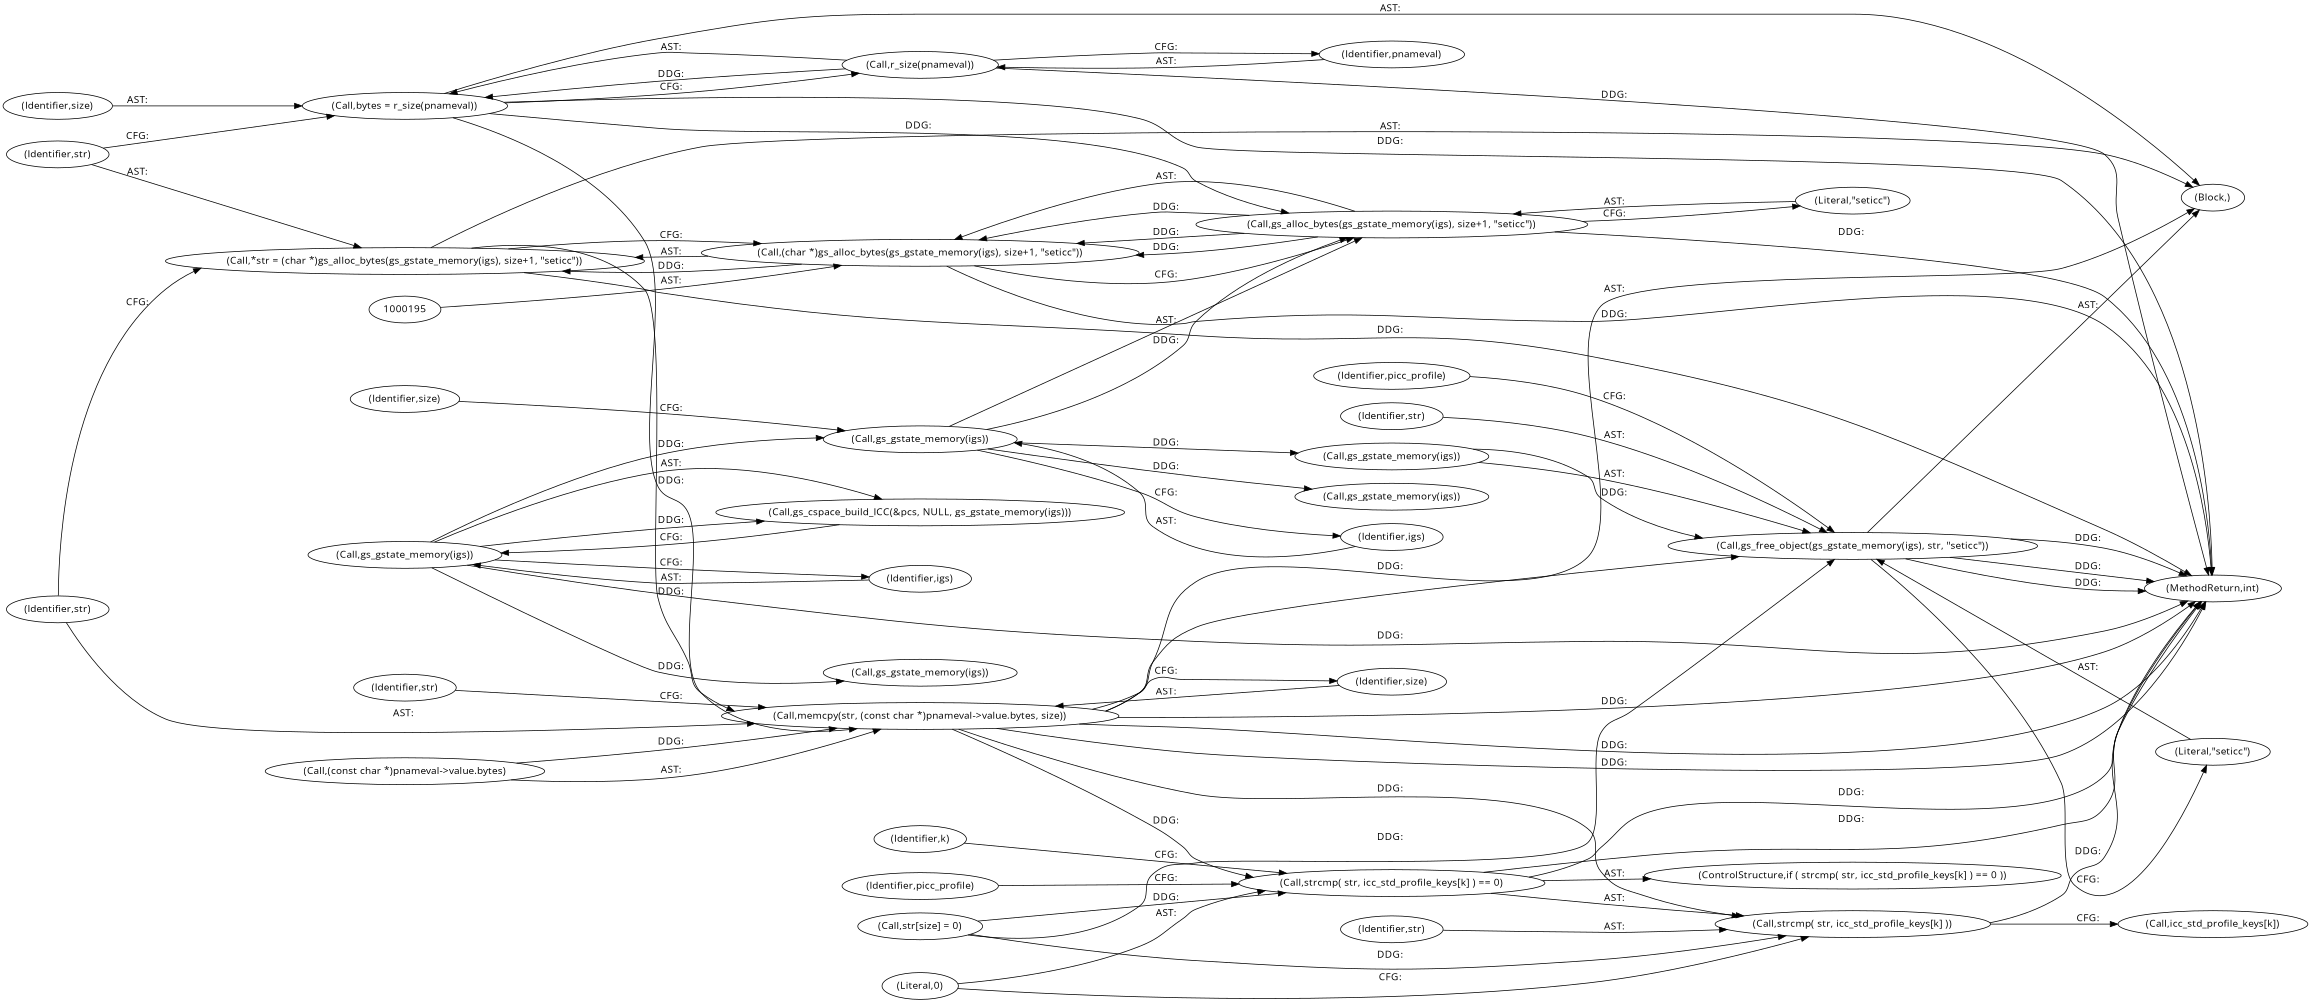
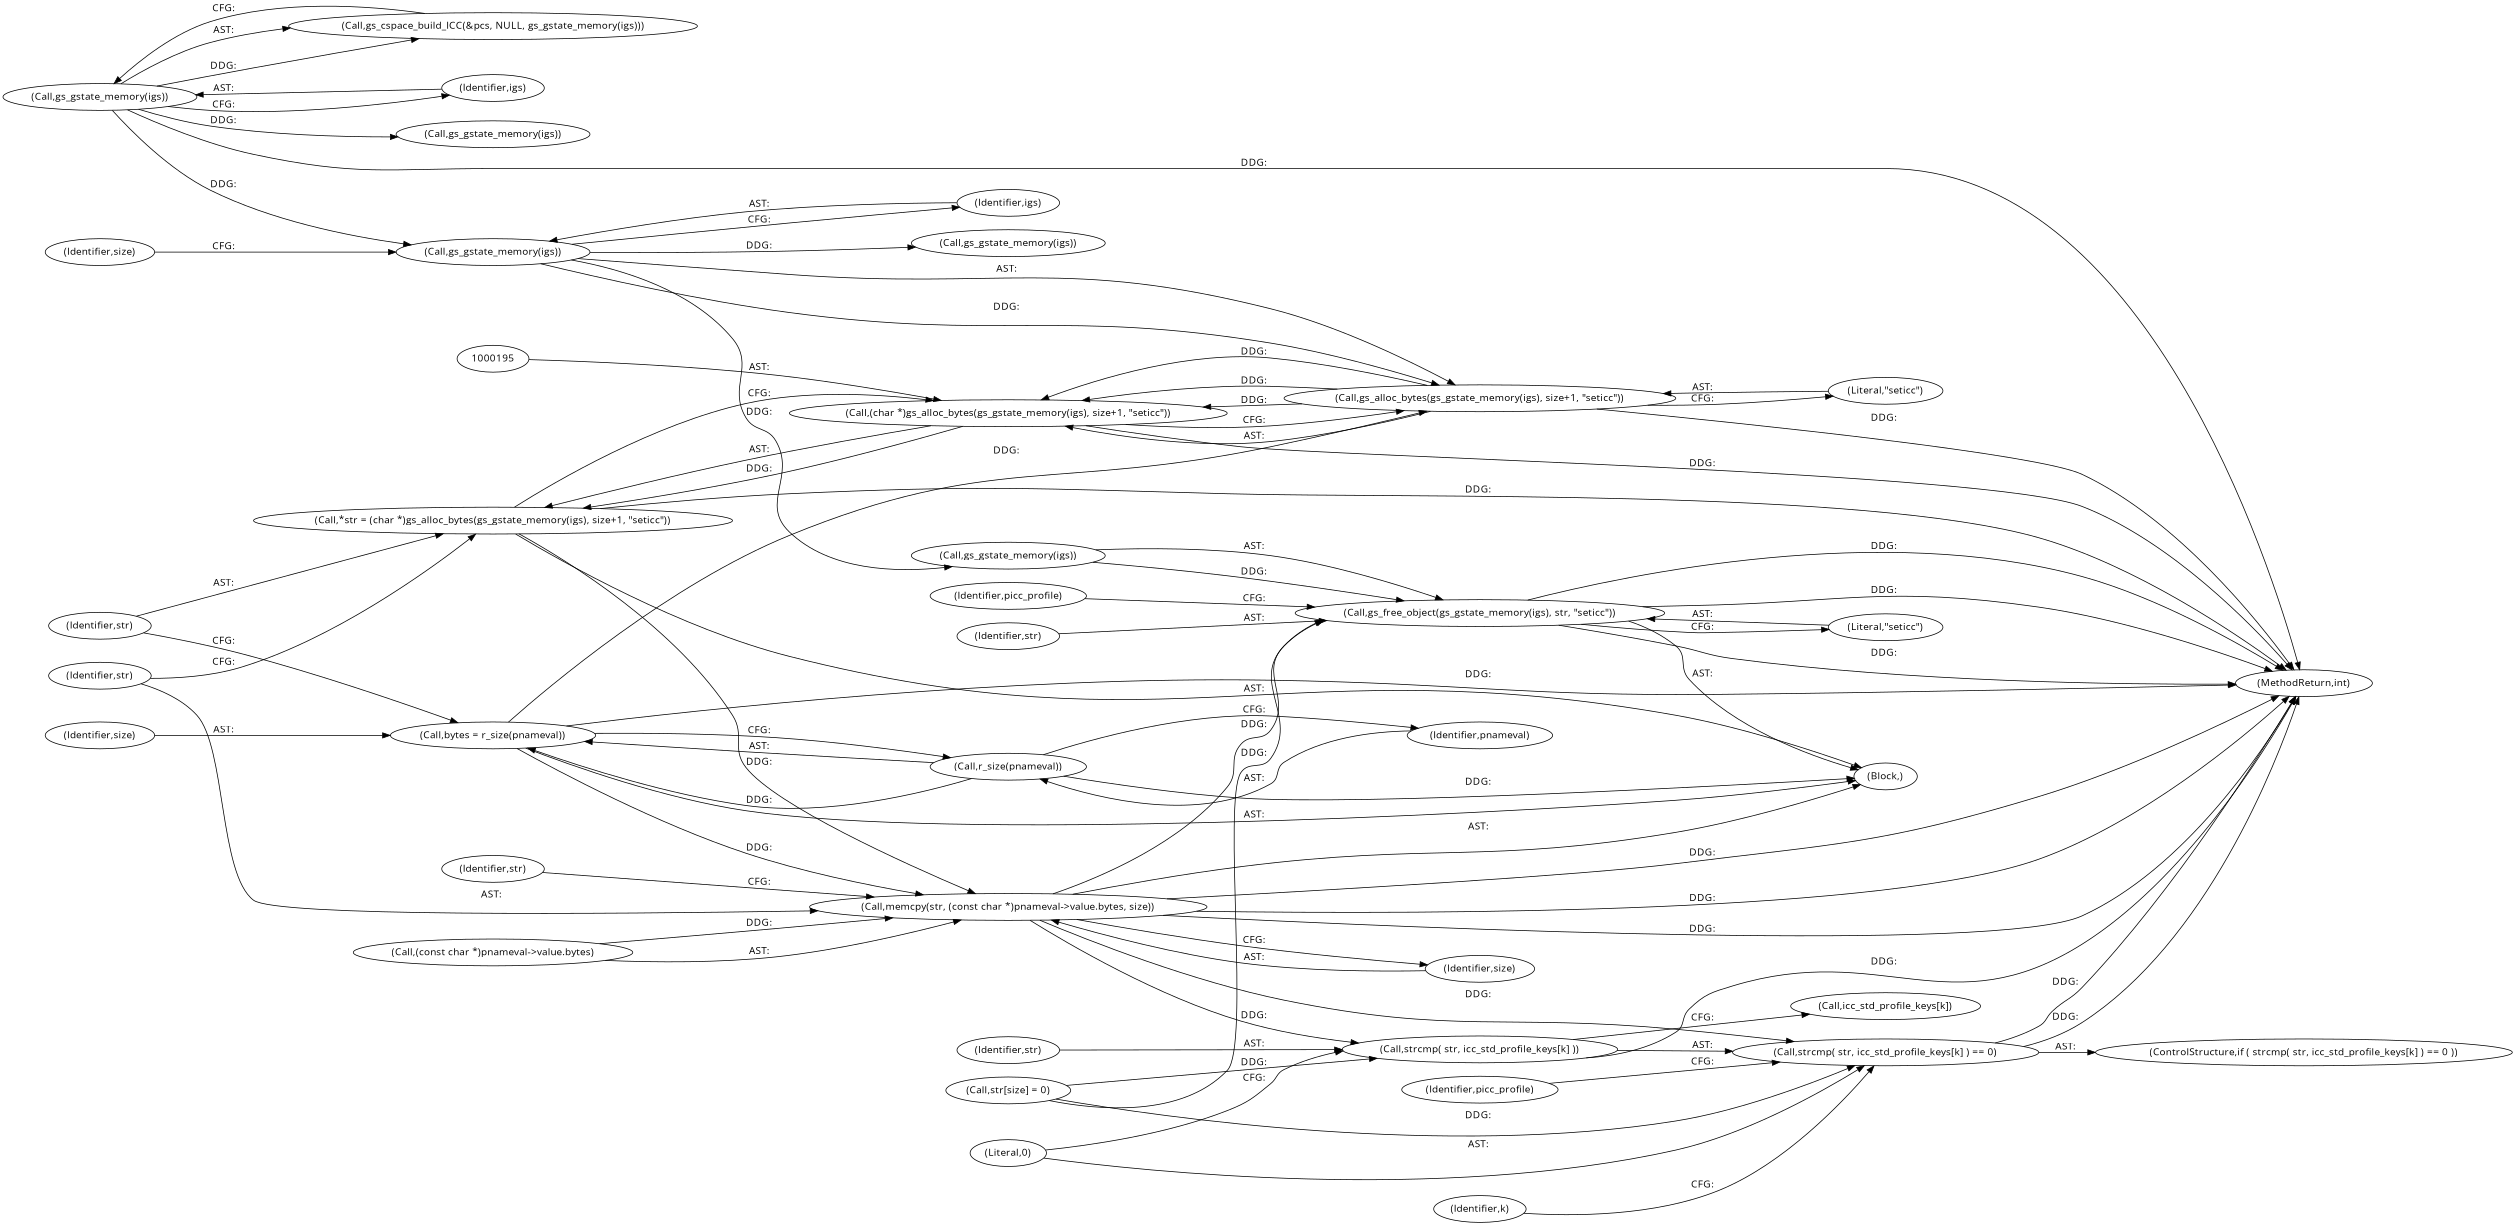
edge "(Call,r_size(pnameval))" -> "(MethodReturn,int)": now "(Call,r_size(pnameval))" -> "(Block,)"
edge "(Call,strcmp( str, icc_std_profile_keys[k] ) == 0)" -> "(Call,strcmp( str, icc_std_profile_keys[k] ))": reversed
